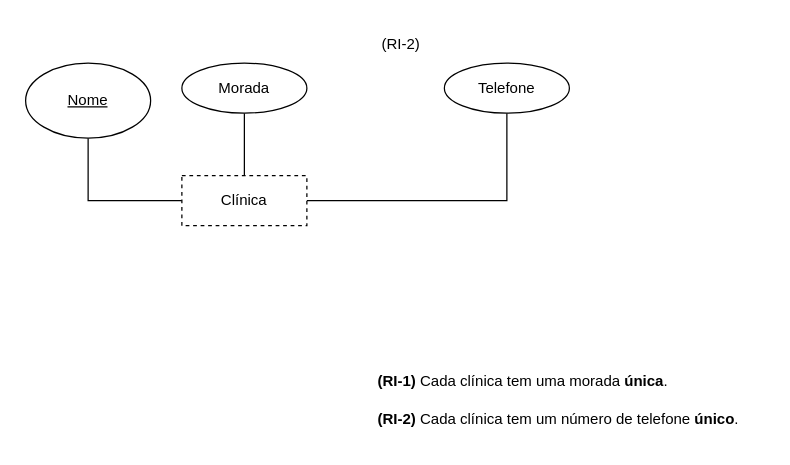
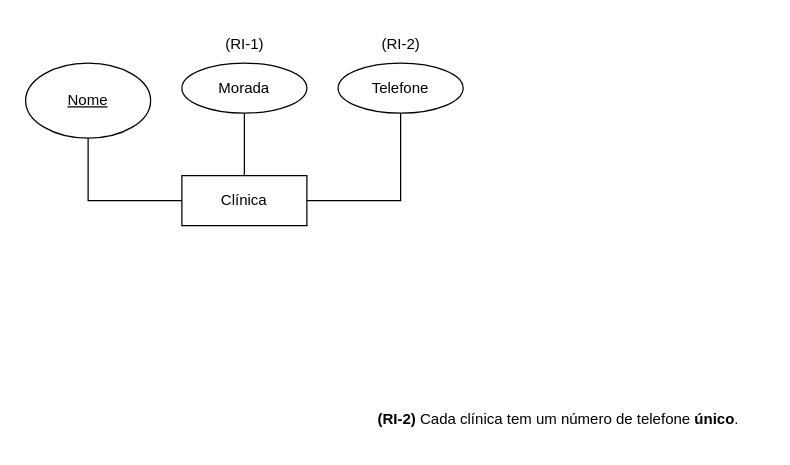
node "(RI-1)": added
node "Telefone": moved (507, 88) -> (401, 88)
node "Clínica": style dashed -> solid
node "(RI-1) Cada clínica tem uma morada única.": removed
